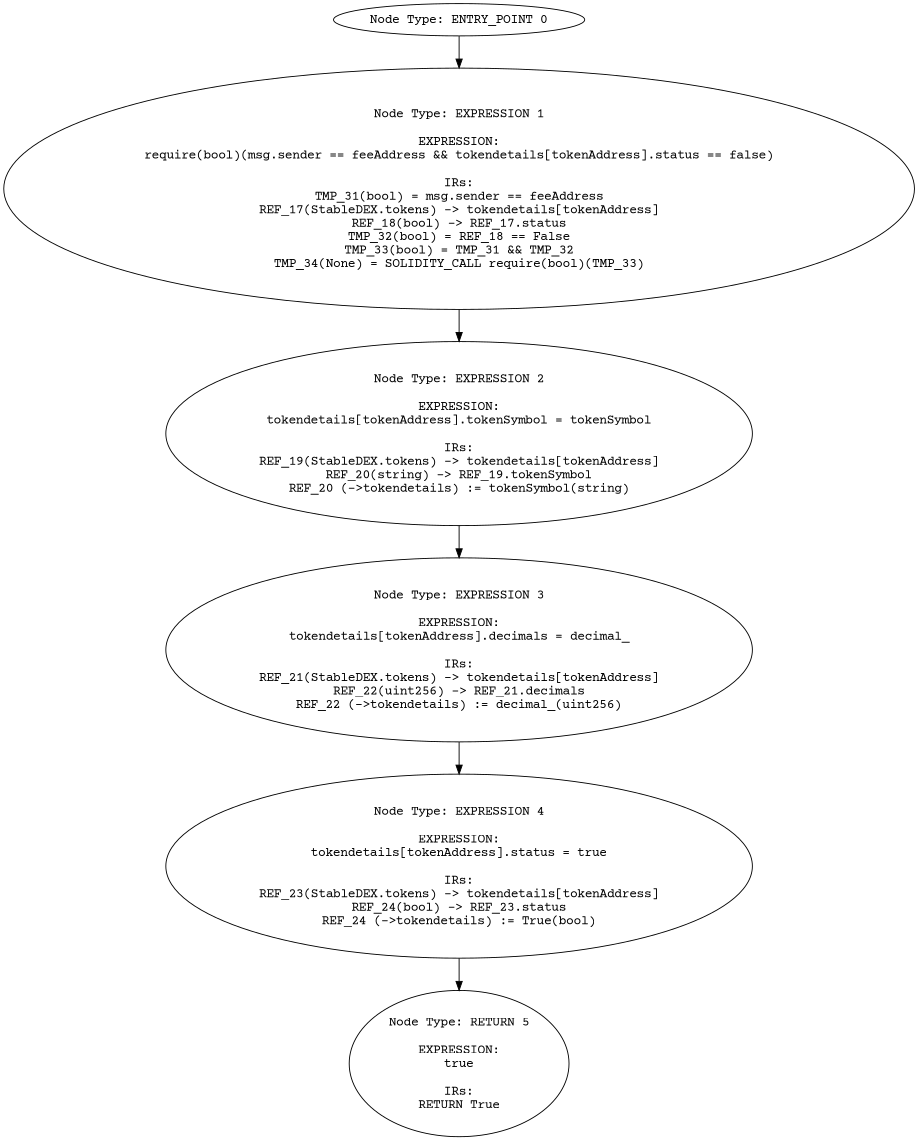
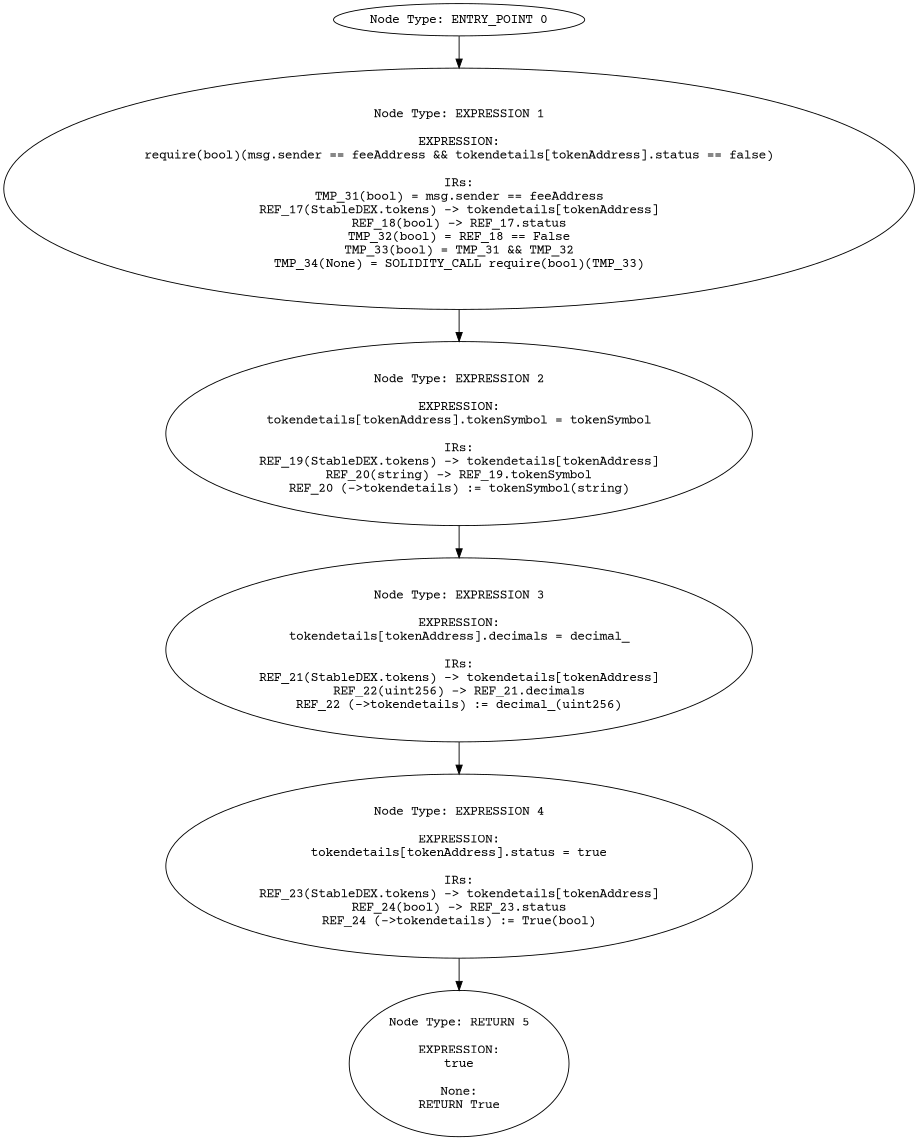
node "Node Type: RETURN 5 EXPRESSION: true IRs: RETURN True": label "Node Type: RETURN 5 EXPRESSION: true IRs: RETURN True" -> "Node Type: RETURN 5 EXPRESSION: true None: RETURN True"
